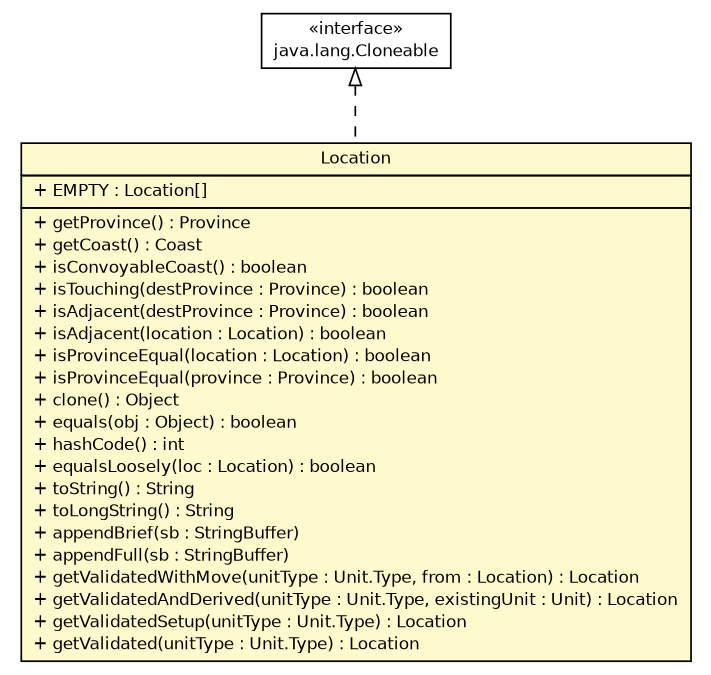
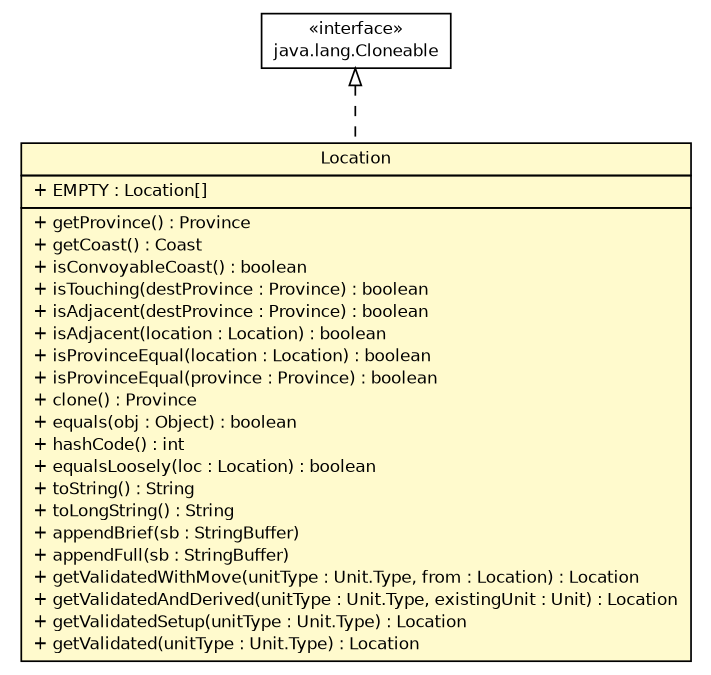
node "Location": text "+ clone() : Object" -> "+ clone() : Province"
